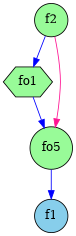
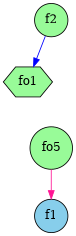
edge "f2" -> "fo5": removed
edge "fo1" -> "fo5": removed
edge "fo5" -> "f1": color blue -> deeppink
